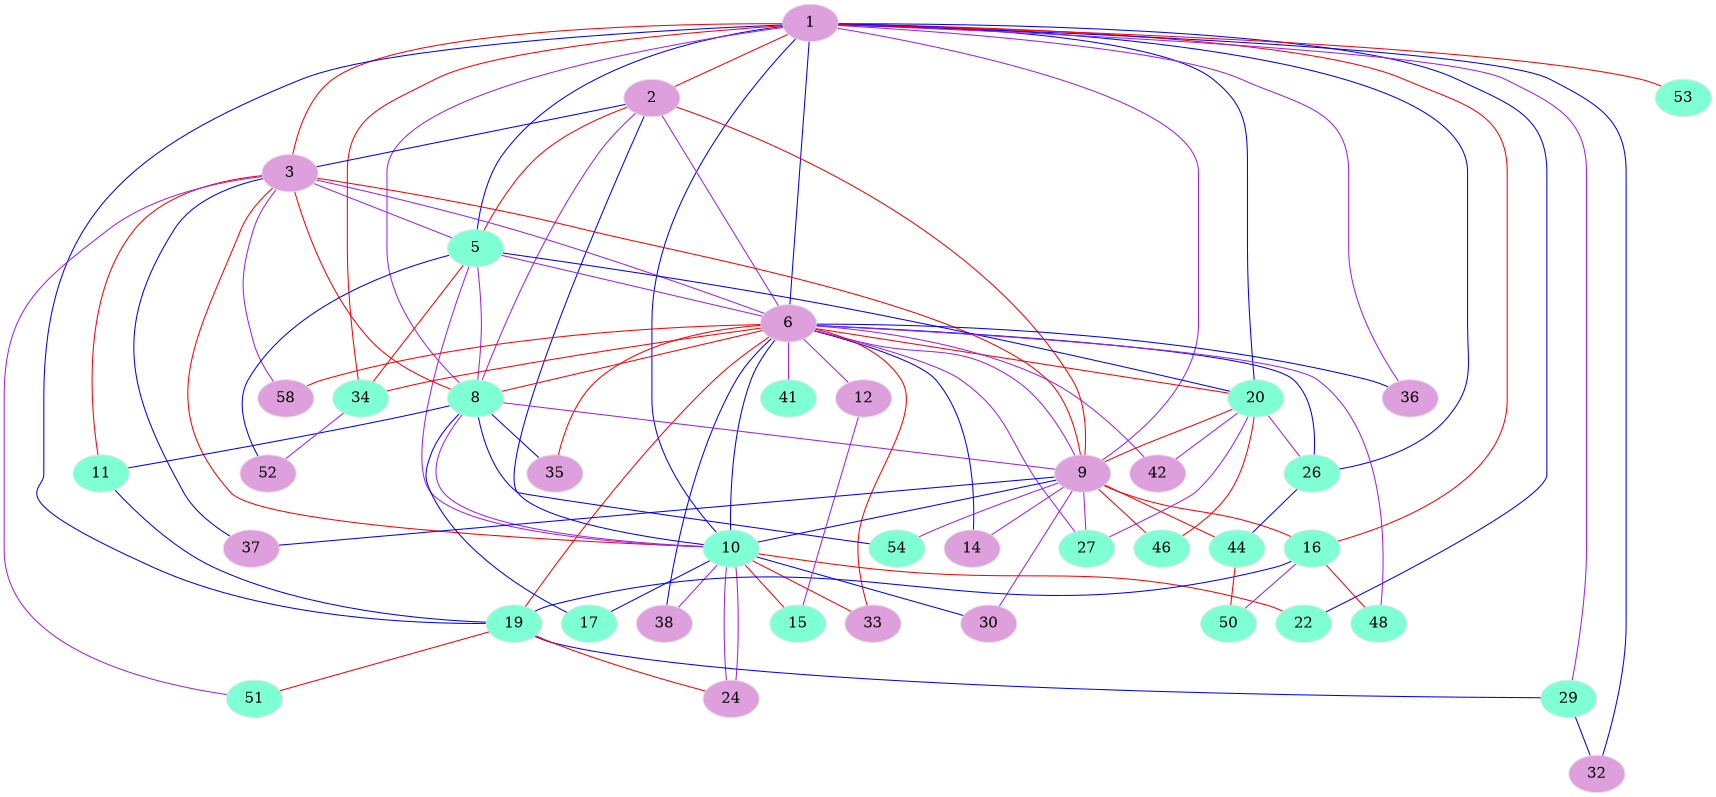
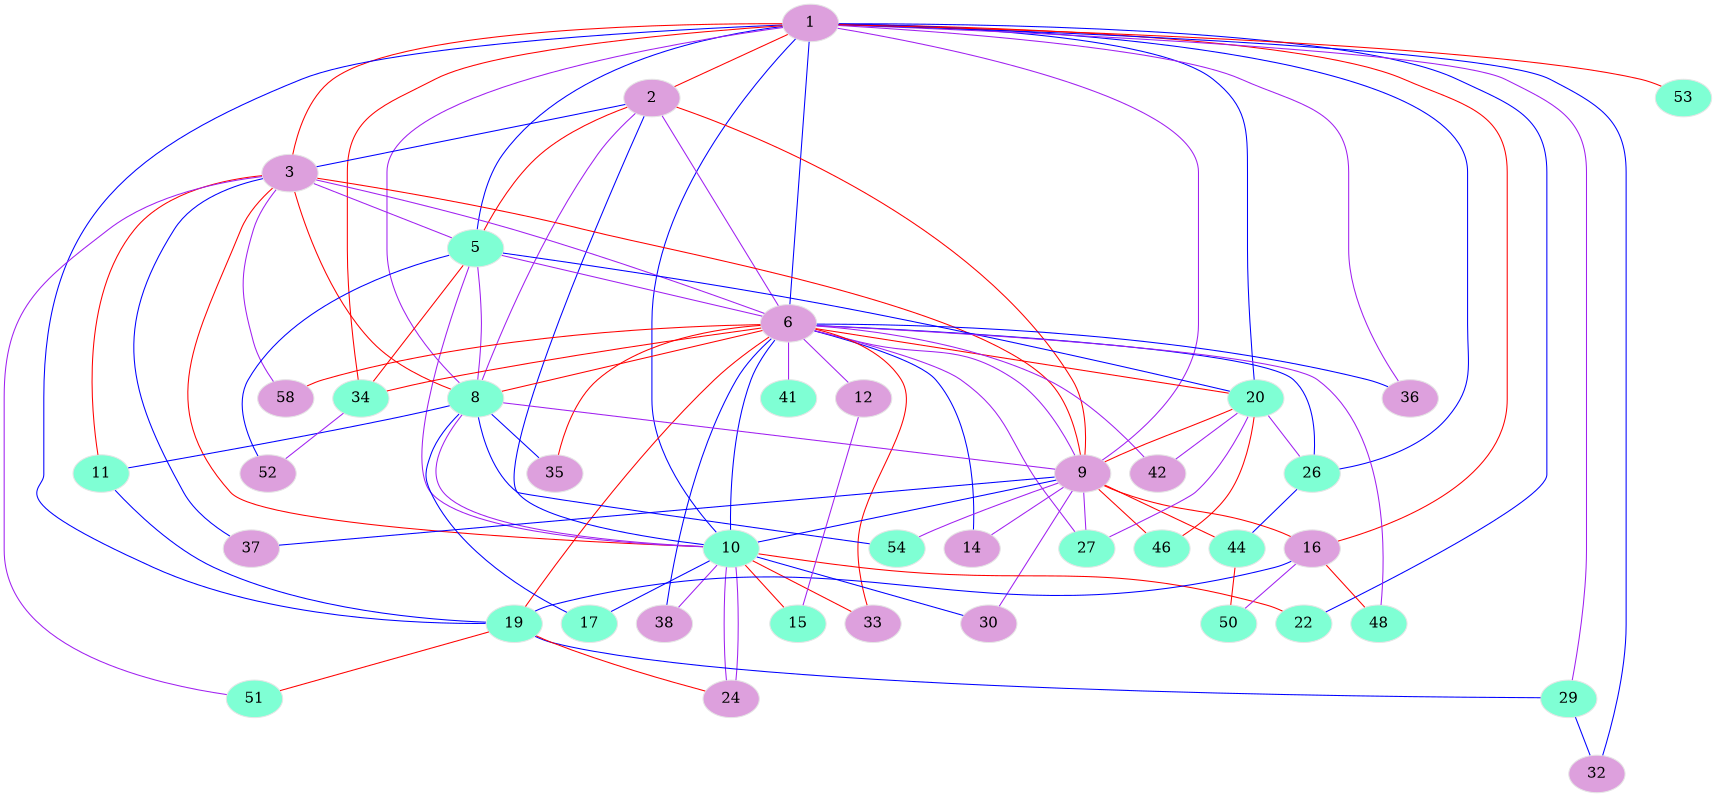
node "16": fillcolor aquamarine -> plum
